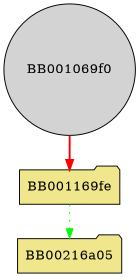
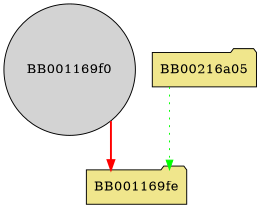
node "BB001069f0": label "BB001069f0" -> "BB001169f0"
edge "BB001169fe" -> "BB00216a05": reversed
